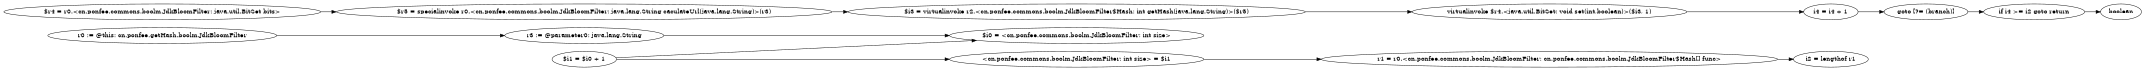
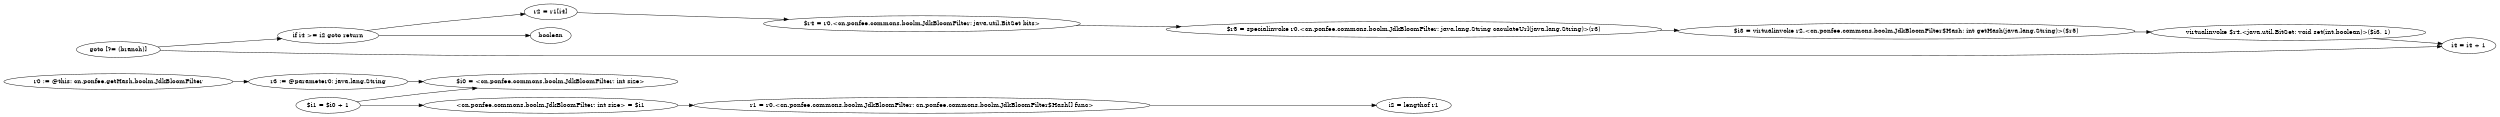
node "r2 = r1[i4]": added
edge "i4 = i4 + 1" -> "goto [?= (branch)]": reversed
